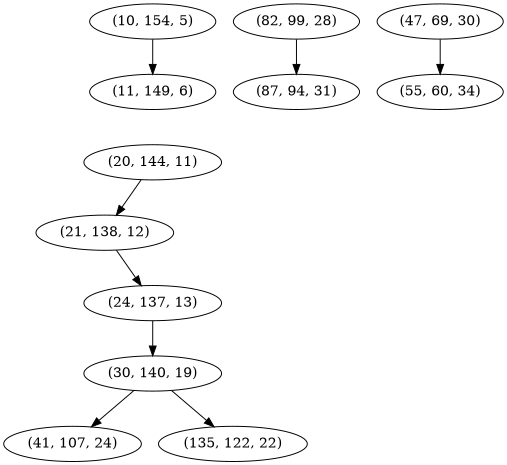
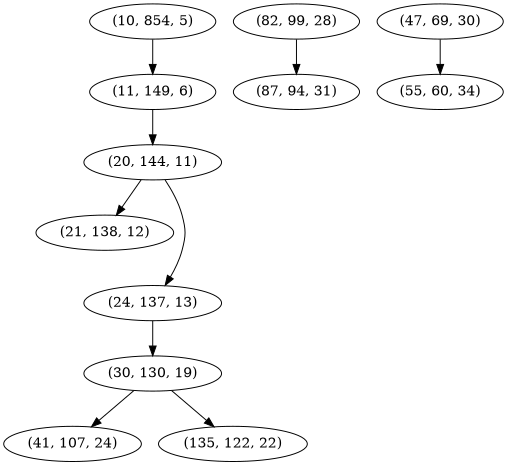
node "(10, 154, 5)": label "(10, 154, 5)" -> "(10, 854, 5)"
edge "(11, 149, 6)" -> "(20, 144, 11)": added
edge "(21, 138, 12)" -> "(24, 137, 13)": now "(20, 144, 11)" -> "(24, 137, 13)"
node "(30, 140, 19)": label "(30, 140, 19)" -> "(30, 130, 19)"
